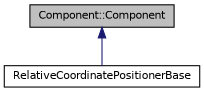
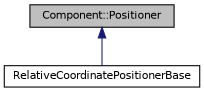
node "Component::Component": label "Component::Component" -> "Component::Positioner"
